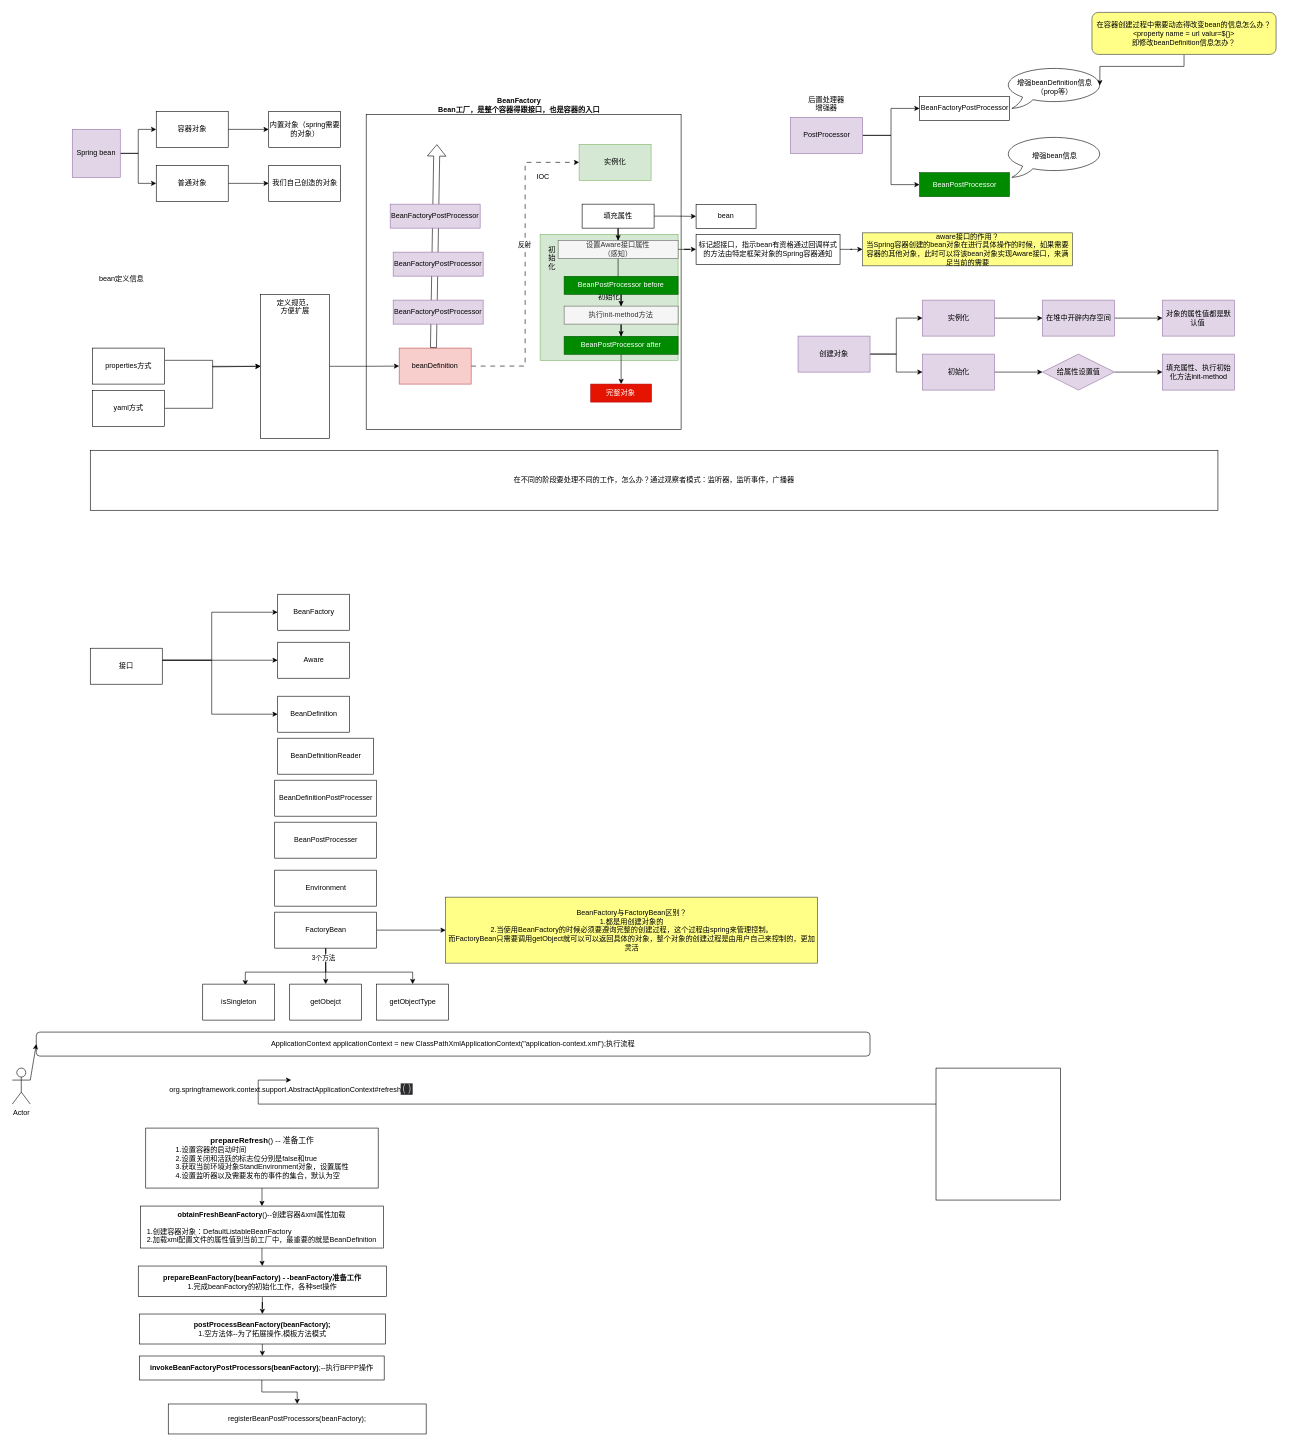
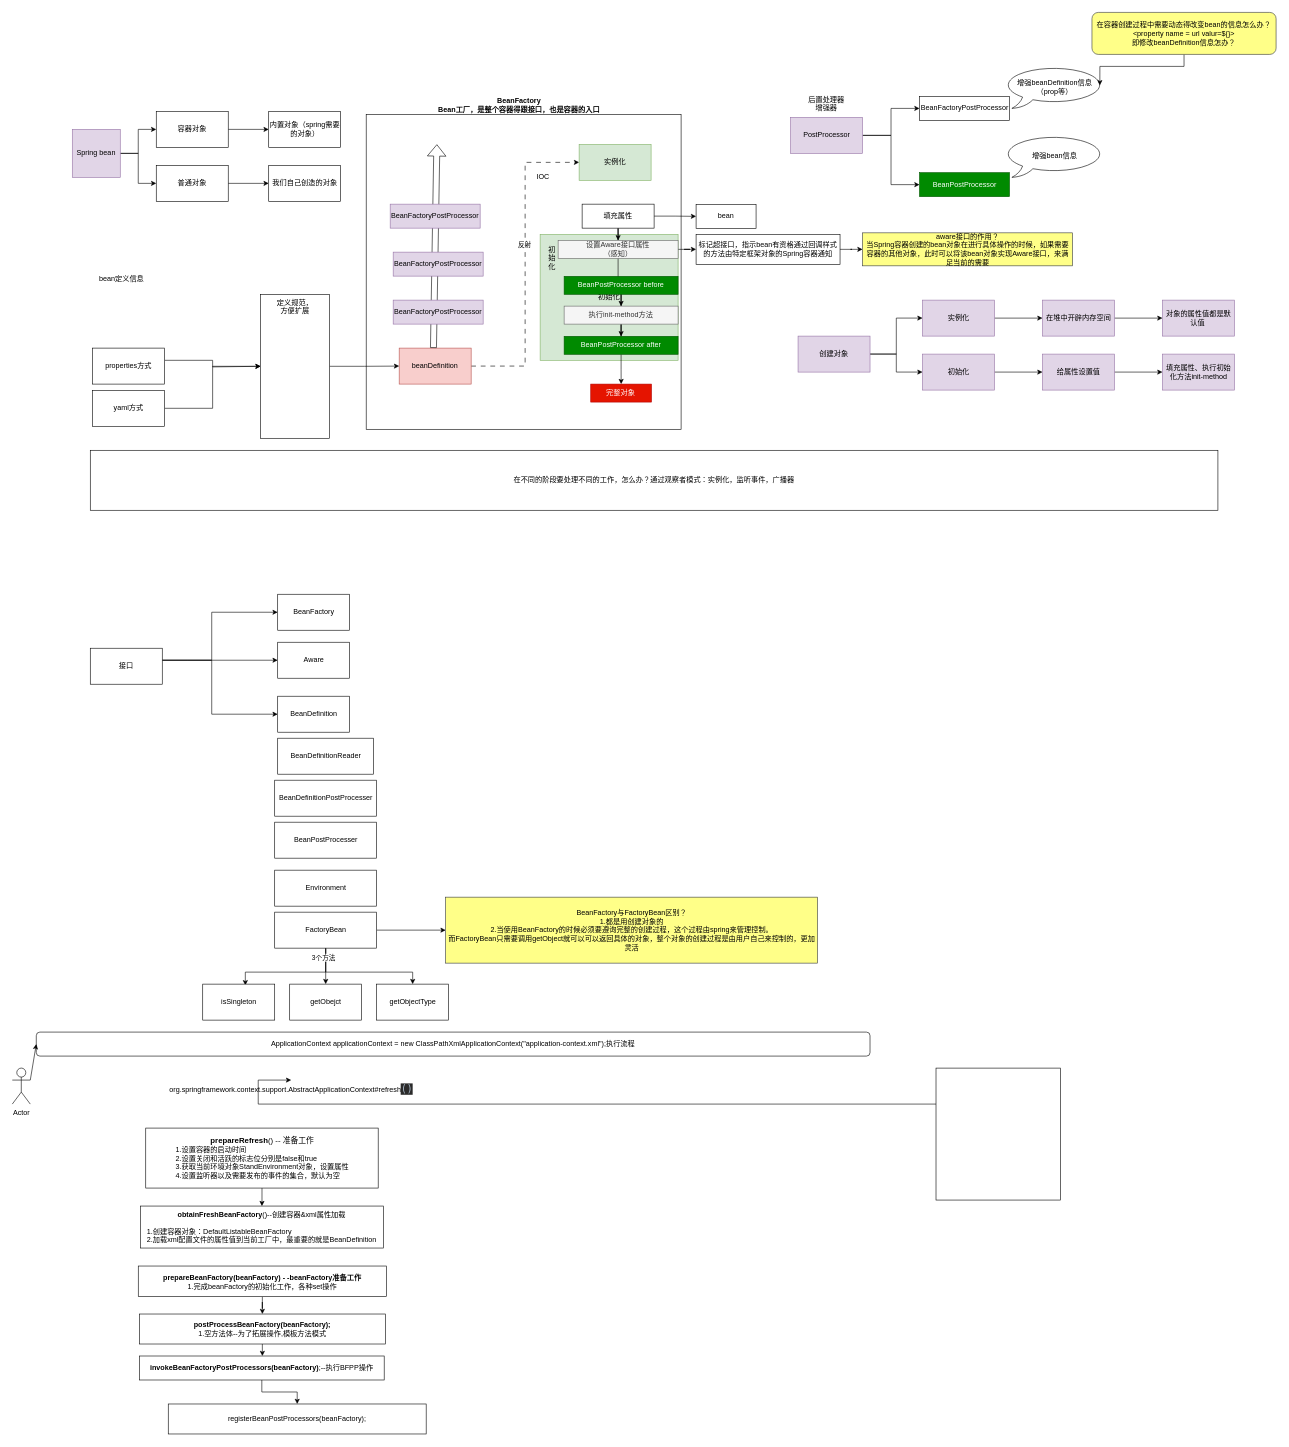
node "给属性设置值": shape diamond -> rectangle
node "在不同的阶段要处理不同的工作，怎么办？通过观察者模式：监听器，监听事件，广播器": label "在不同的阶段要处理不同的工作，怎么办？通过观察者模式：监听器，监听事件，广播器" -> "在不同的阶段要处理不同的工作，怎么办？通过观察者模式：实例化，监听事件，广播器"
edge "obtainFreshBeanFactory()--创建容器&xml属性加载 1.创建容器对象：DefaultListableBeanFactory 2.加载xml配置文件的属性值到当前工厂中，最重要的就是BeanDefinition" -> "prepareBeanFactory(beanFactory) - -beanFactory准备工作 1.完成beanFactory的初始化工作，各种set操作": removed
